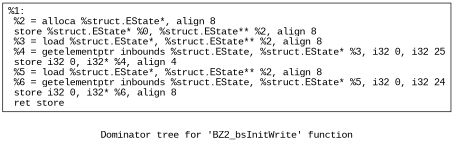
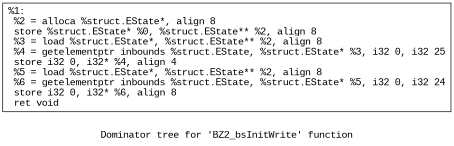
node "%1:": text "ret store" -> "ret void"
